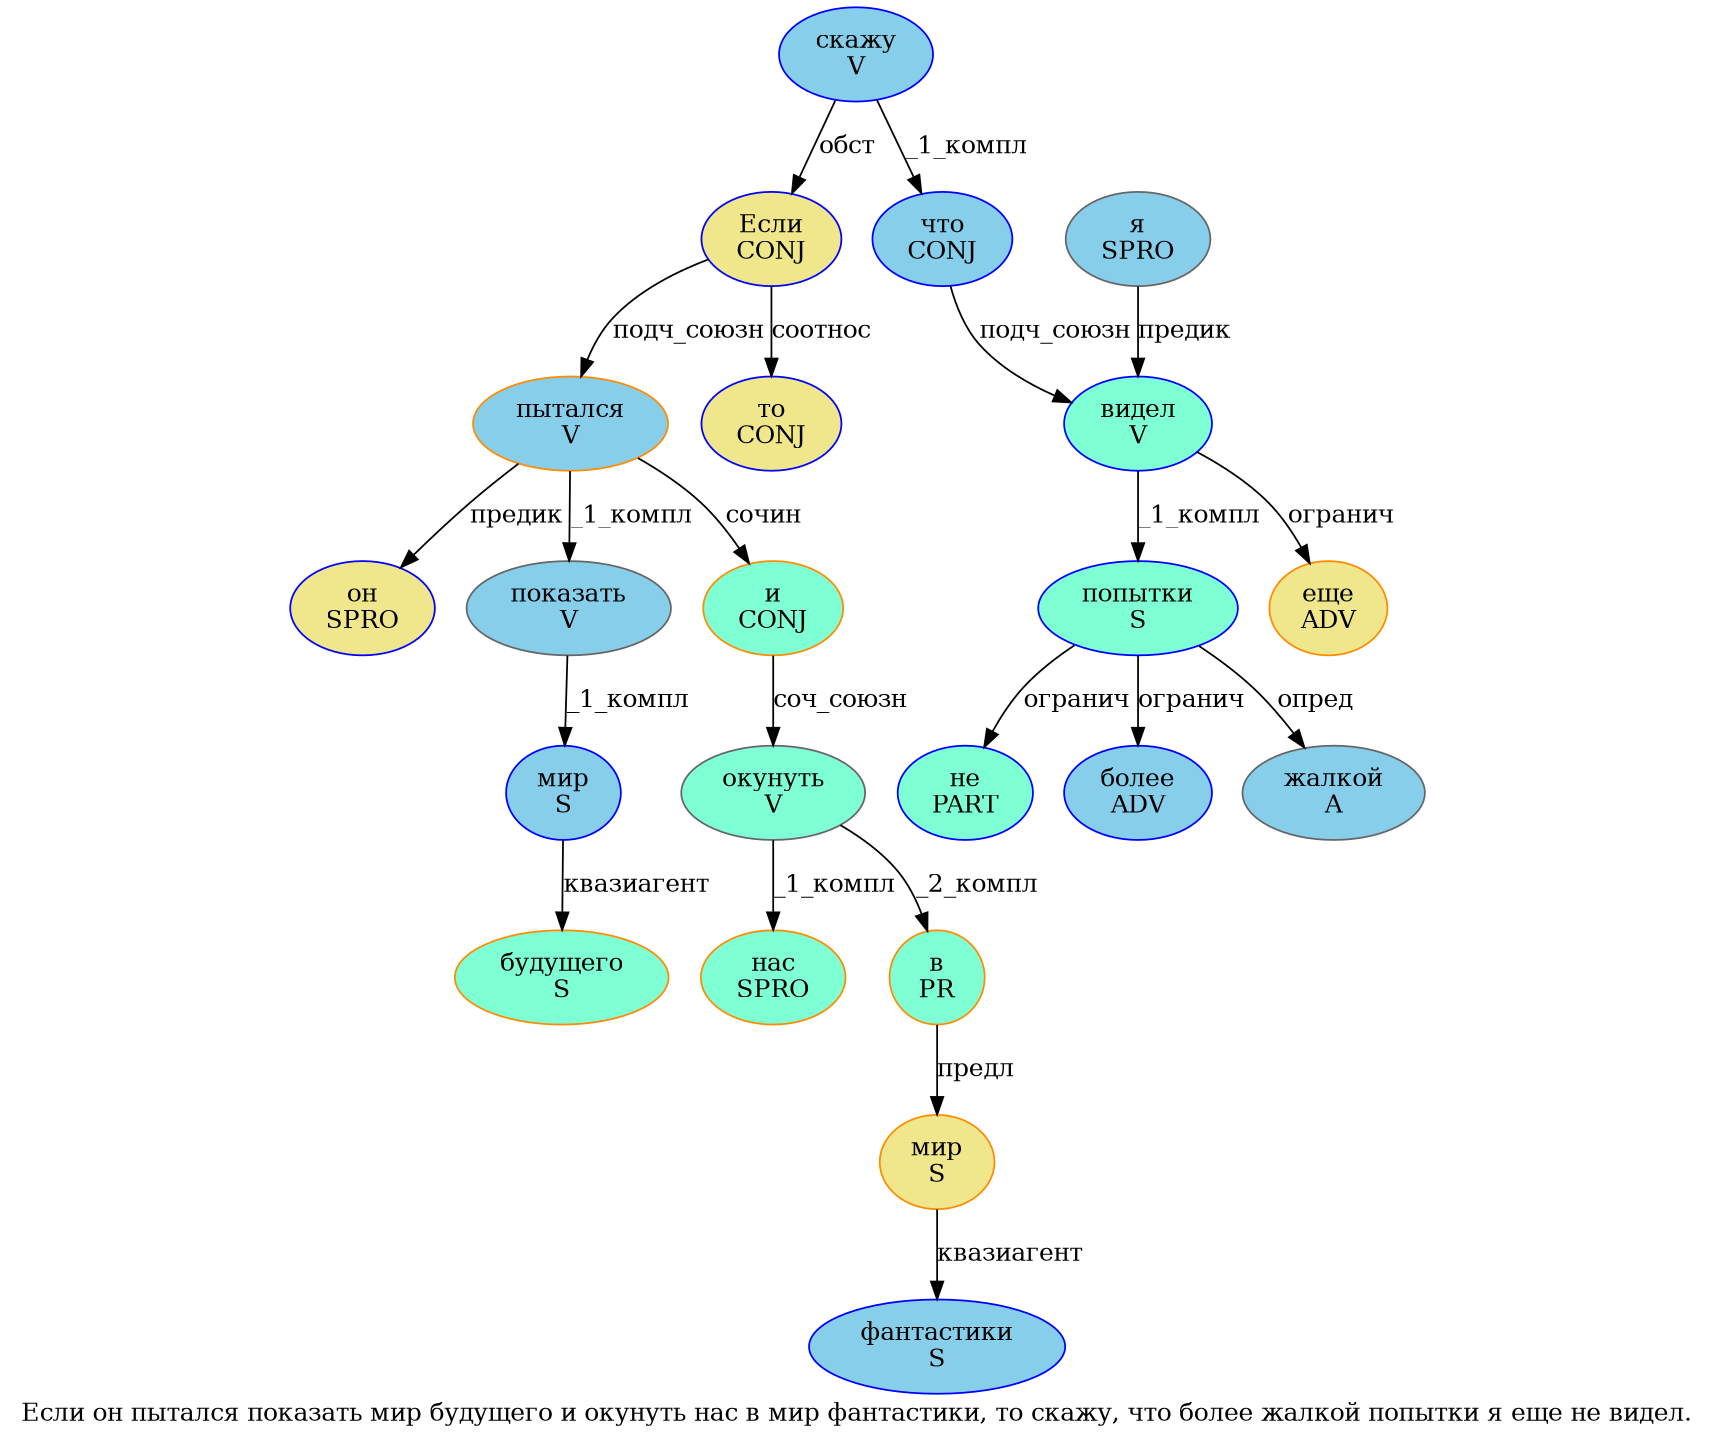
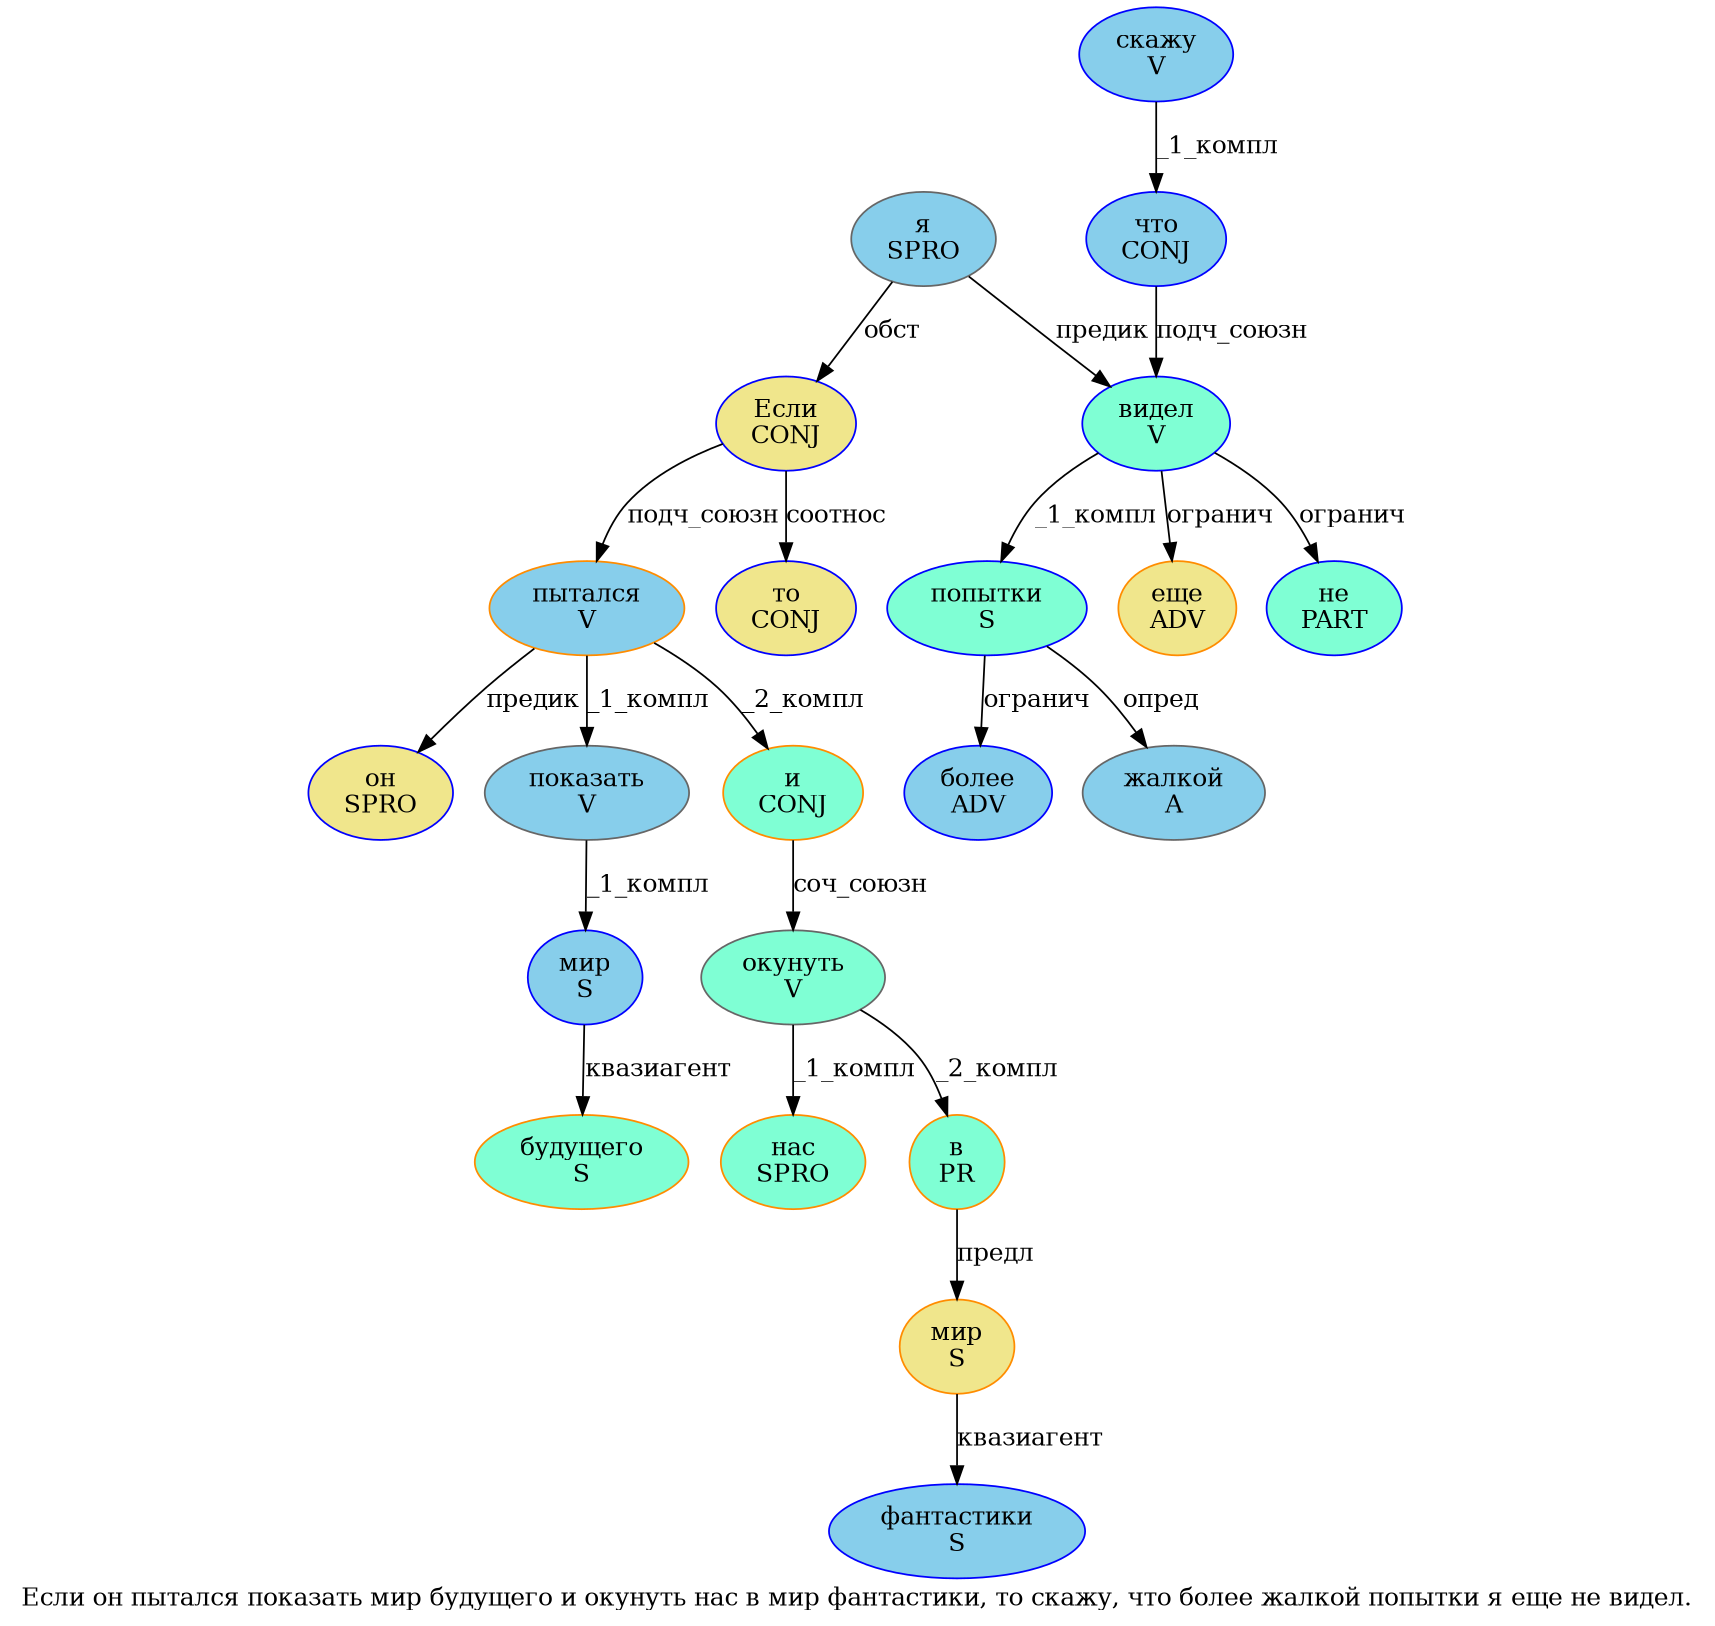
edge "скажу V" -> "Если CONJ": now "я SPRO" -> "Если CONJ"
edge "пытался V" -> "и CONJ": label "сочин" -> "_2_компл"
edge "попытки S" -> "не PART": now "видел V" -> "не PART"
